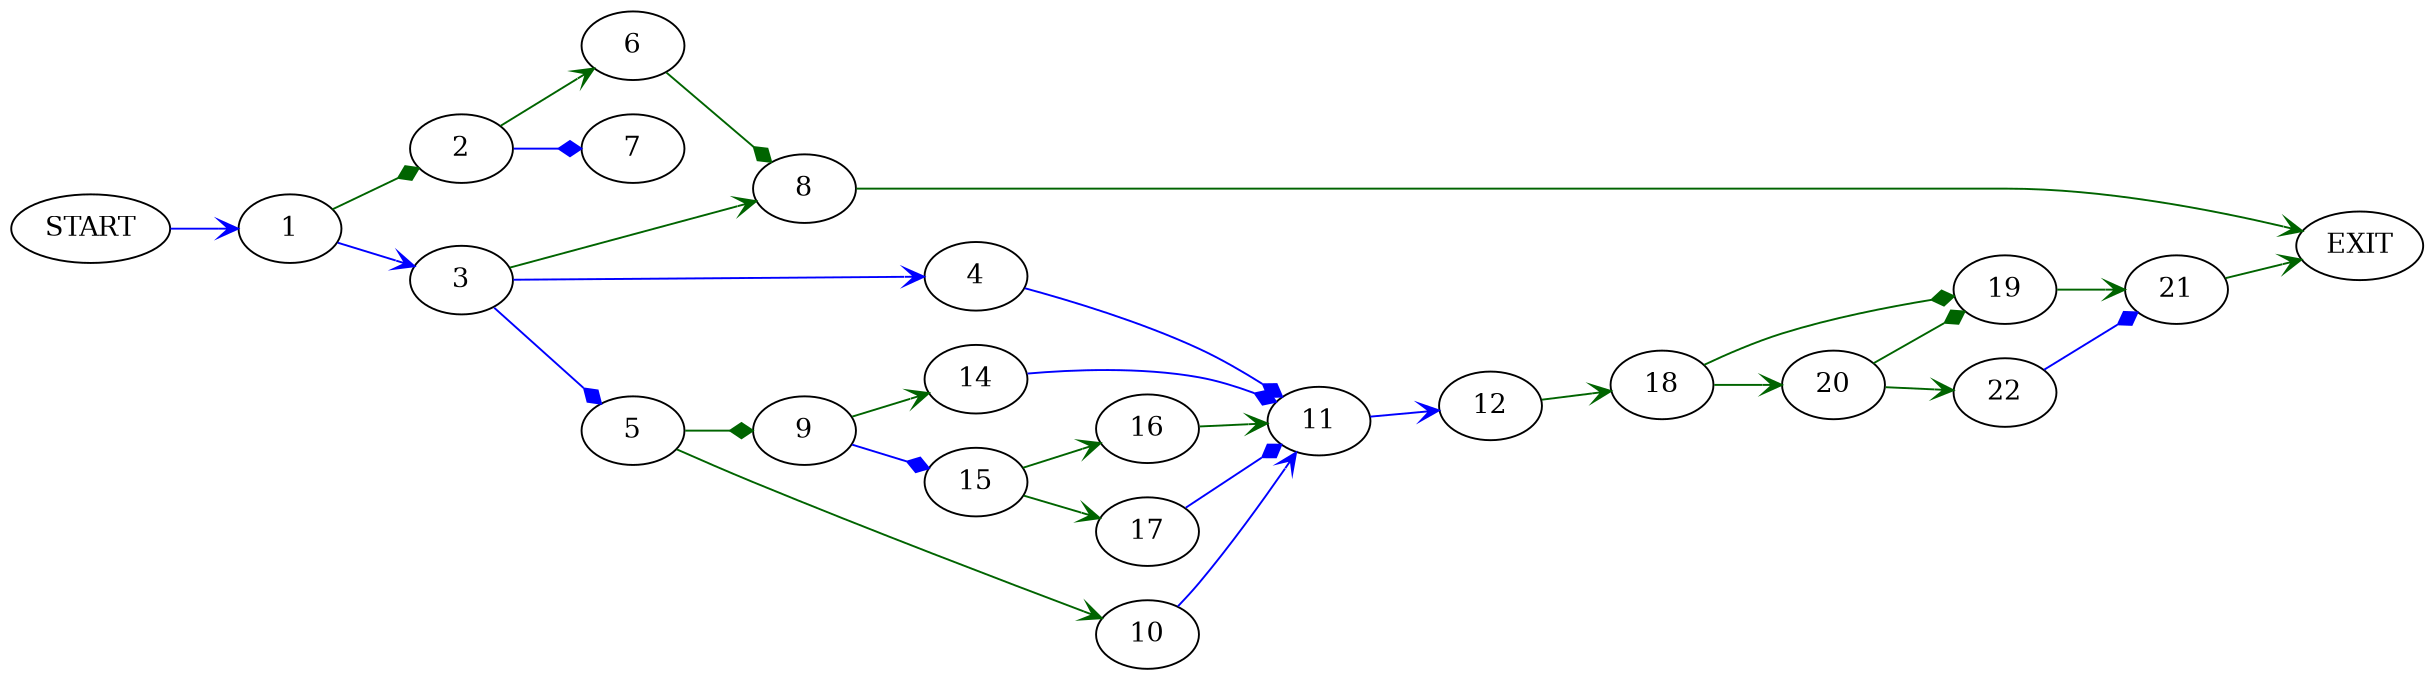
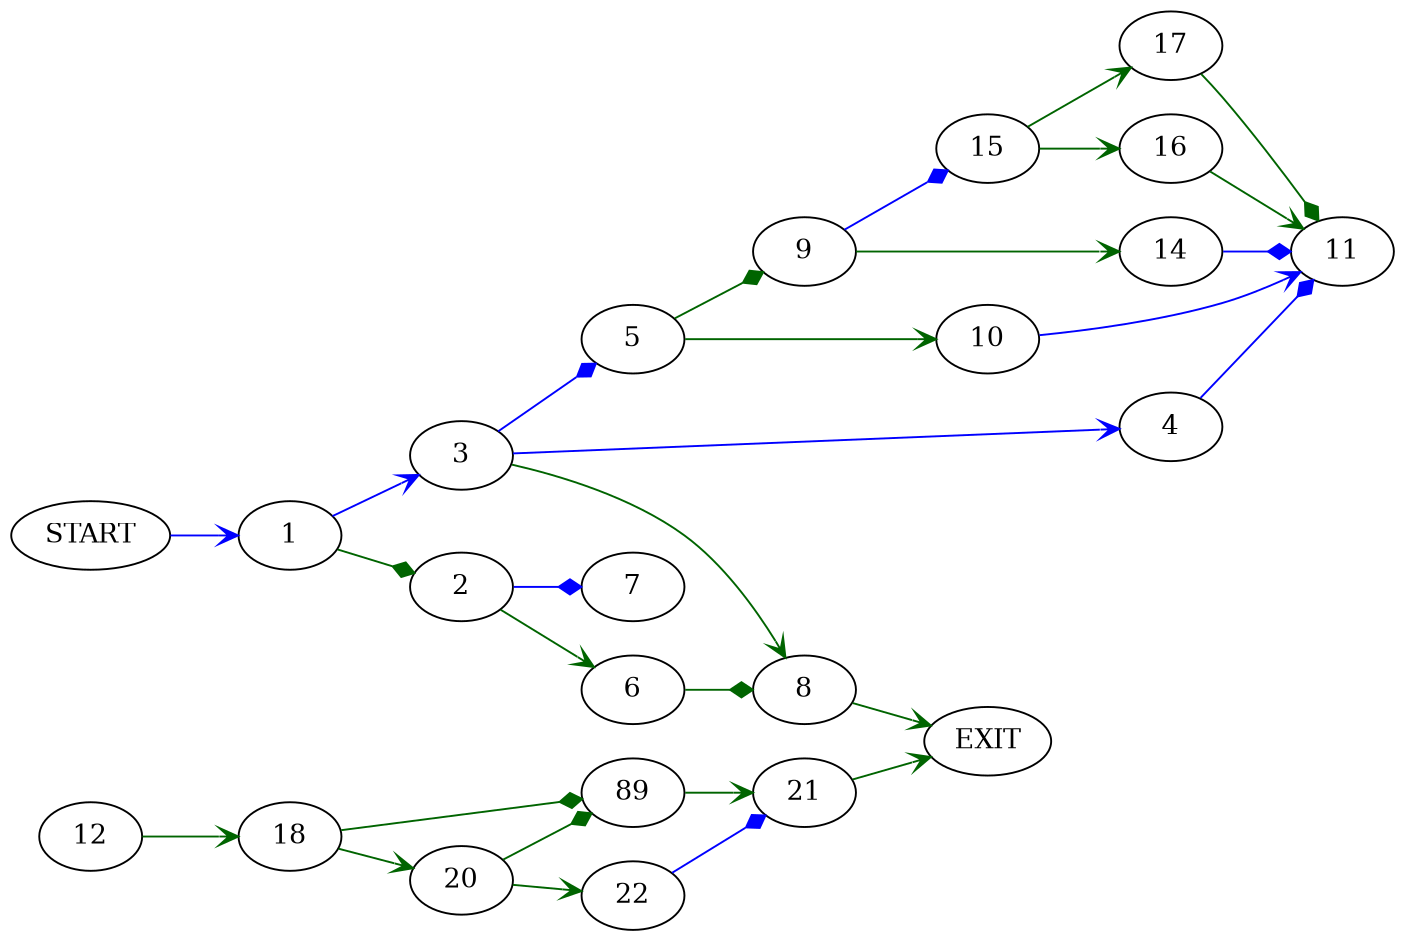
node "19": label "19" -> "89"
edge "11" -> "12": removed
edge "17" -> "11": color blue -> darkgreen
